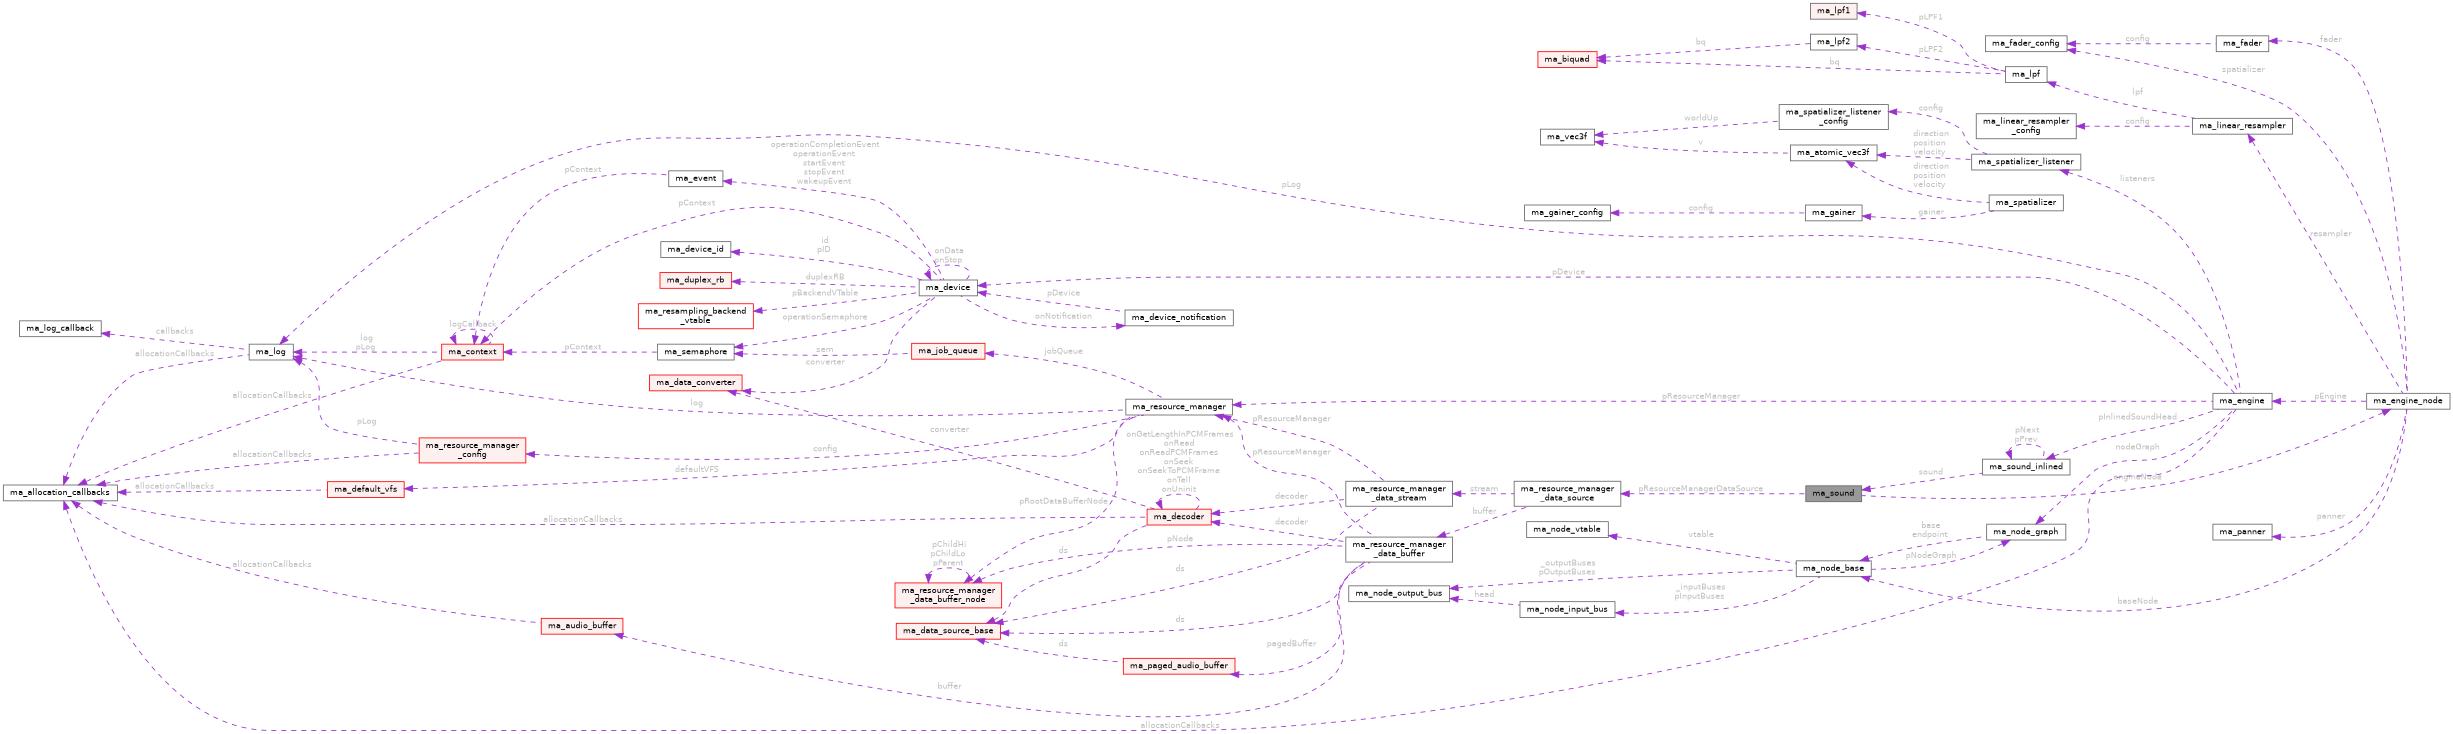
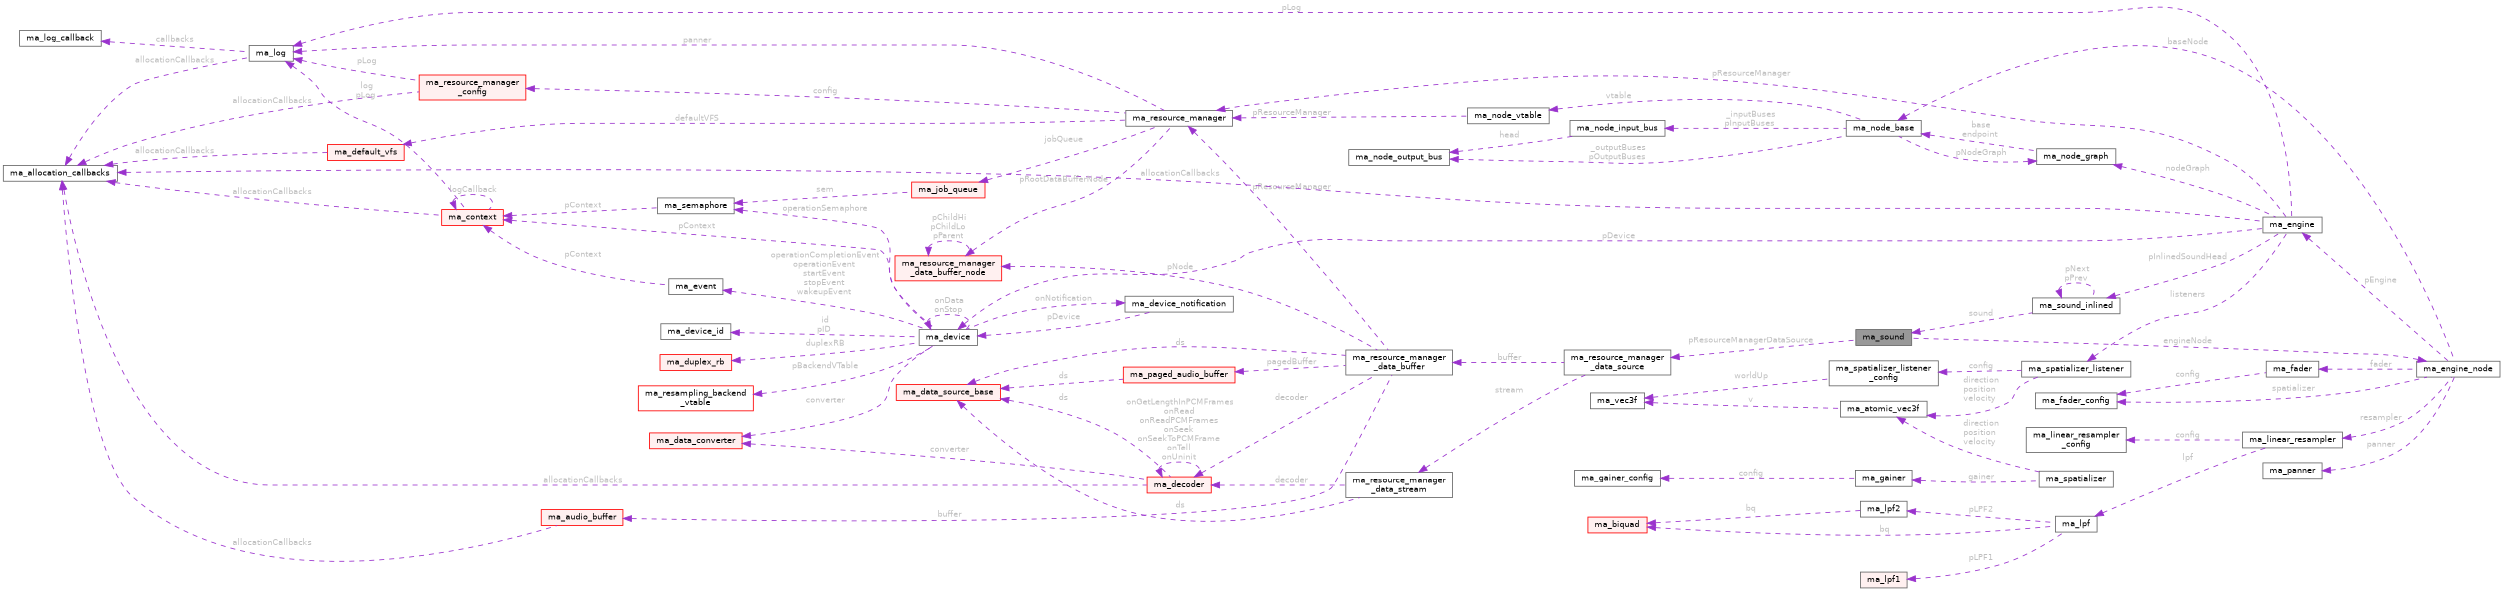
edge "ma_resource_manager" -> "ma_log": label " log" -> " panner"
edge "ma_resource_manager _data_stream" -> "ma_resource_manager": now "ma_node_vtable" -> "ma_resource_manager"
